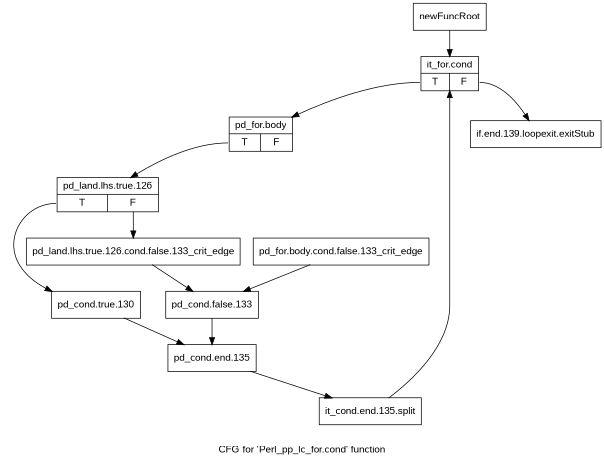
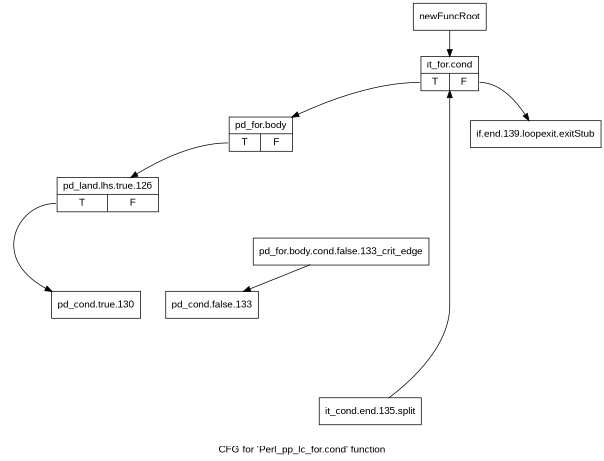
node "pd_land.lhs.true.126.cond.false.133_crit_edge": removed
node "pd_cond.end.135": removed
